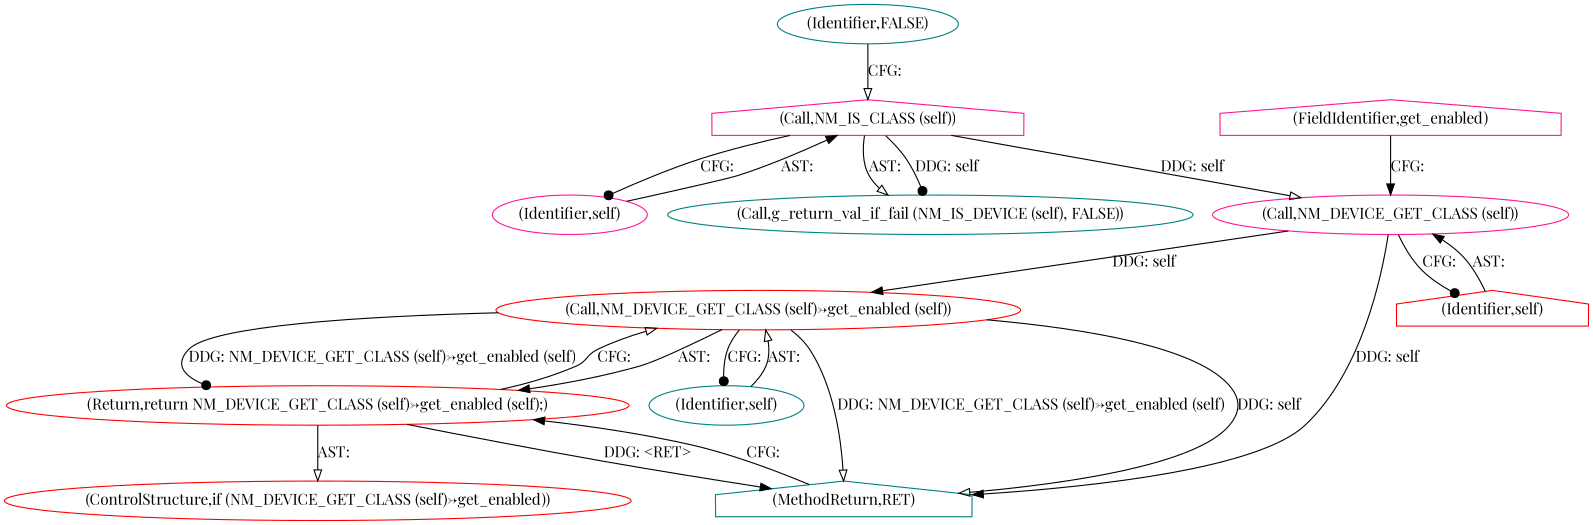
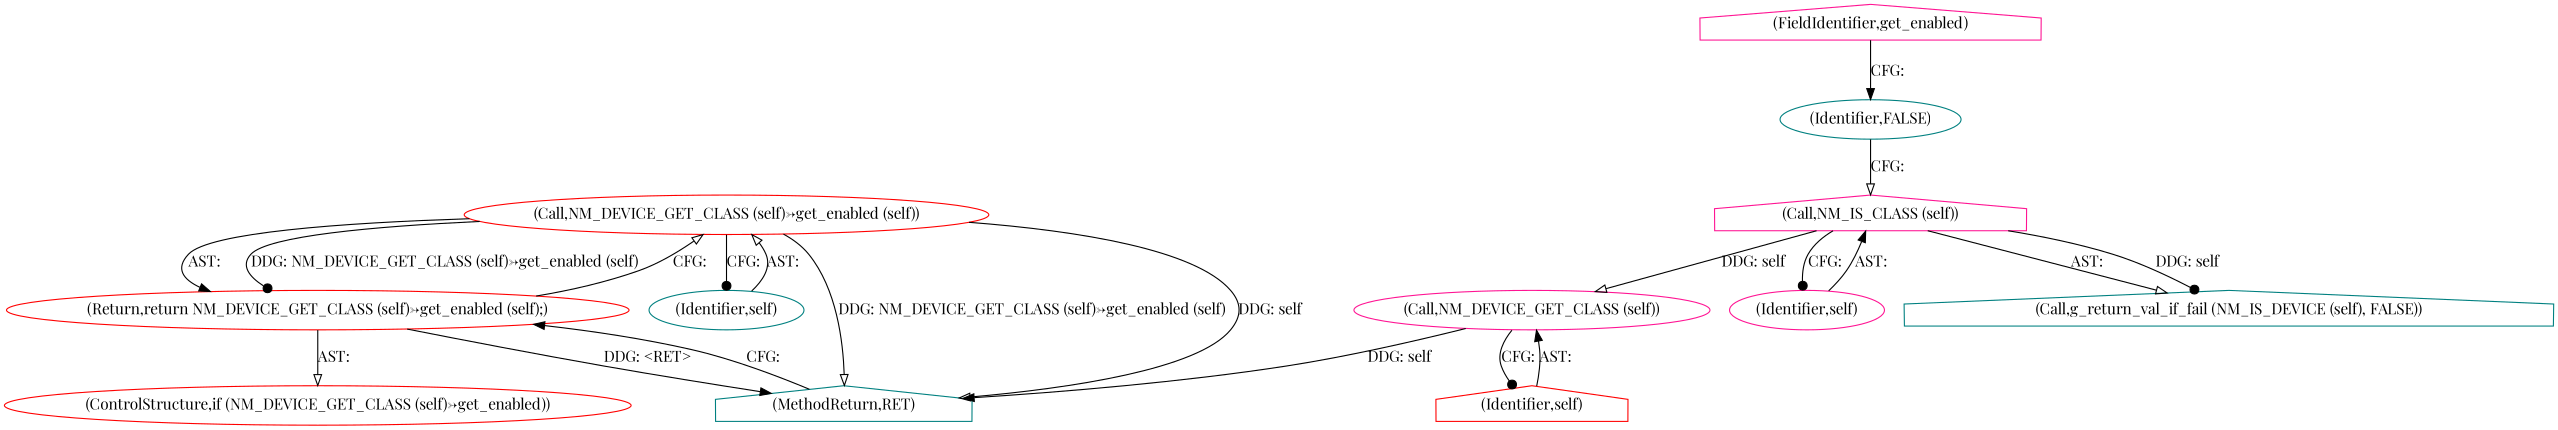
edge "(FieldIdentifier,get_enabled)" -> "(Call,NM_DEVICE_GET_CLASS (self))": now "(FieldIdentifier,get_enabled)" -> "(Identifier,FALSE)"
node "(Call,g_return_val_if_fail (NM_IS_DEVICE (self), FALSE))": shape ellipse -> house
edge "(Call,NM_DEVICE_GET_CLASS (self))" -> "(Call,NM_DEVICE_GET_CLASS (self)->get_enabled (self))": removed, label "DDG: self"
